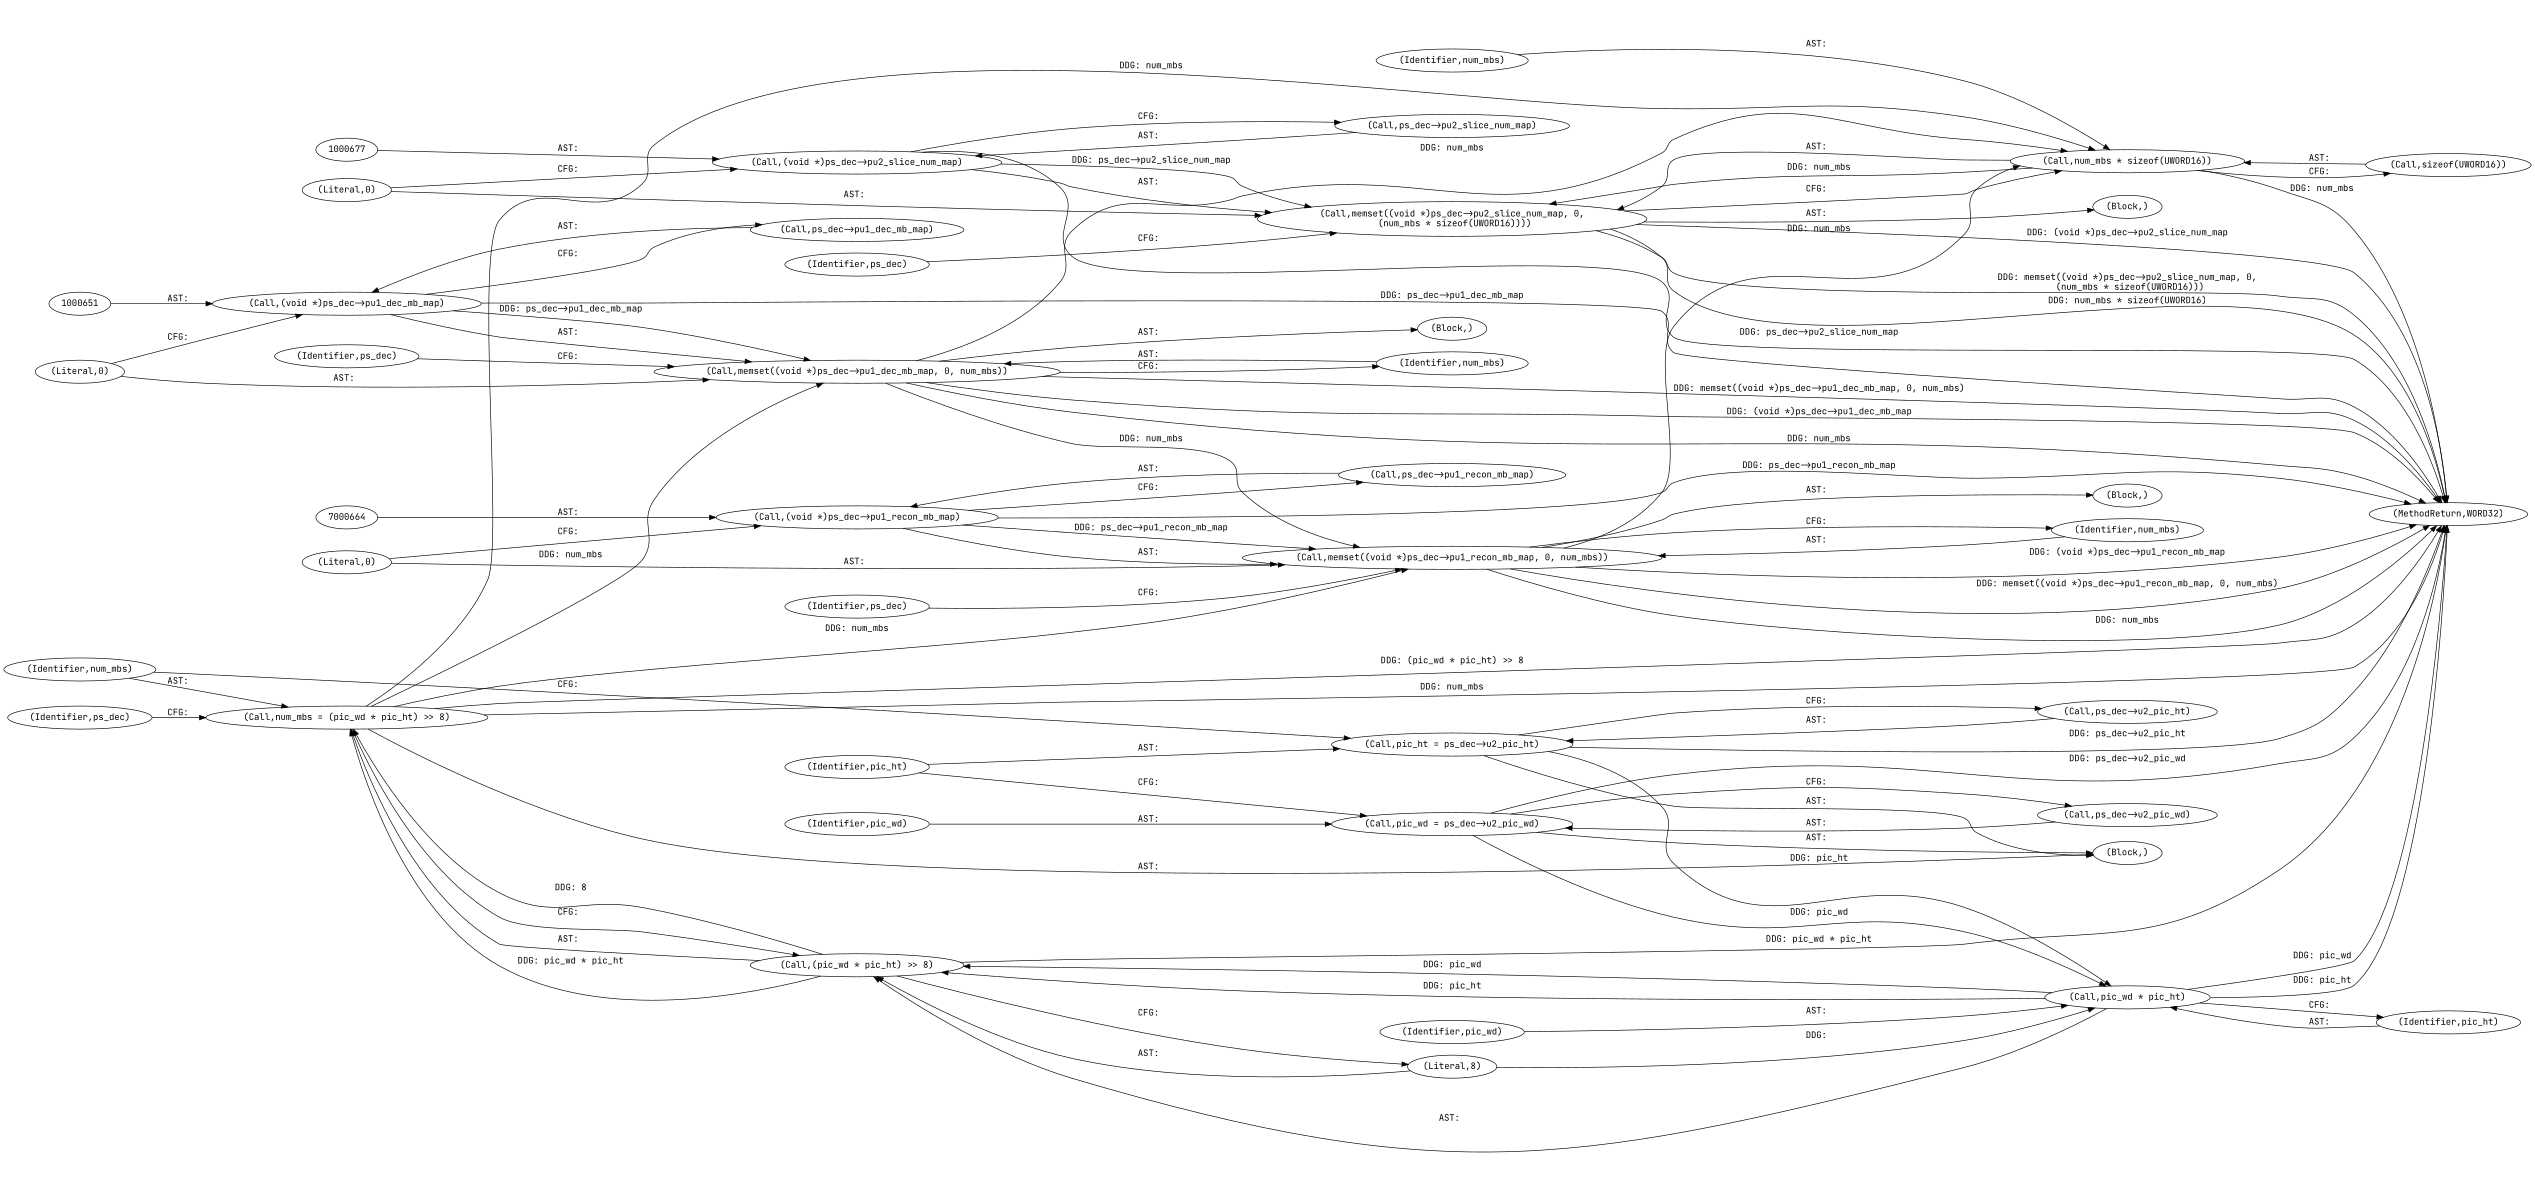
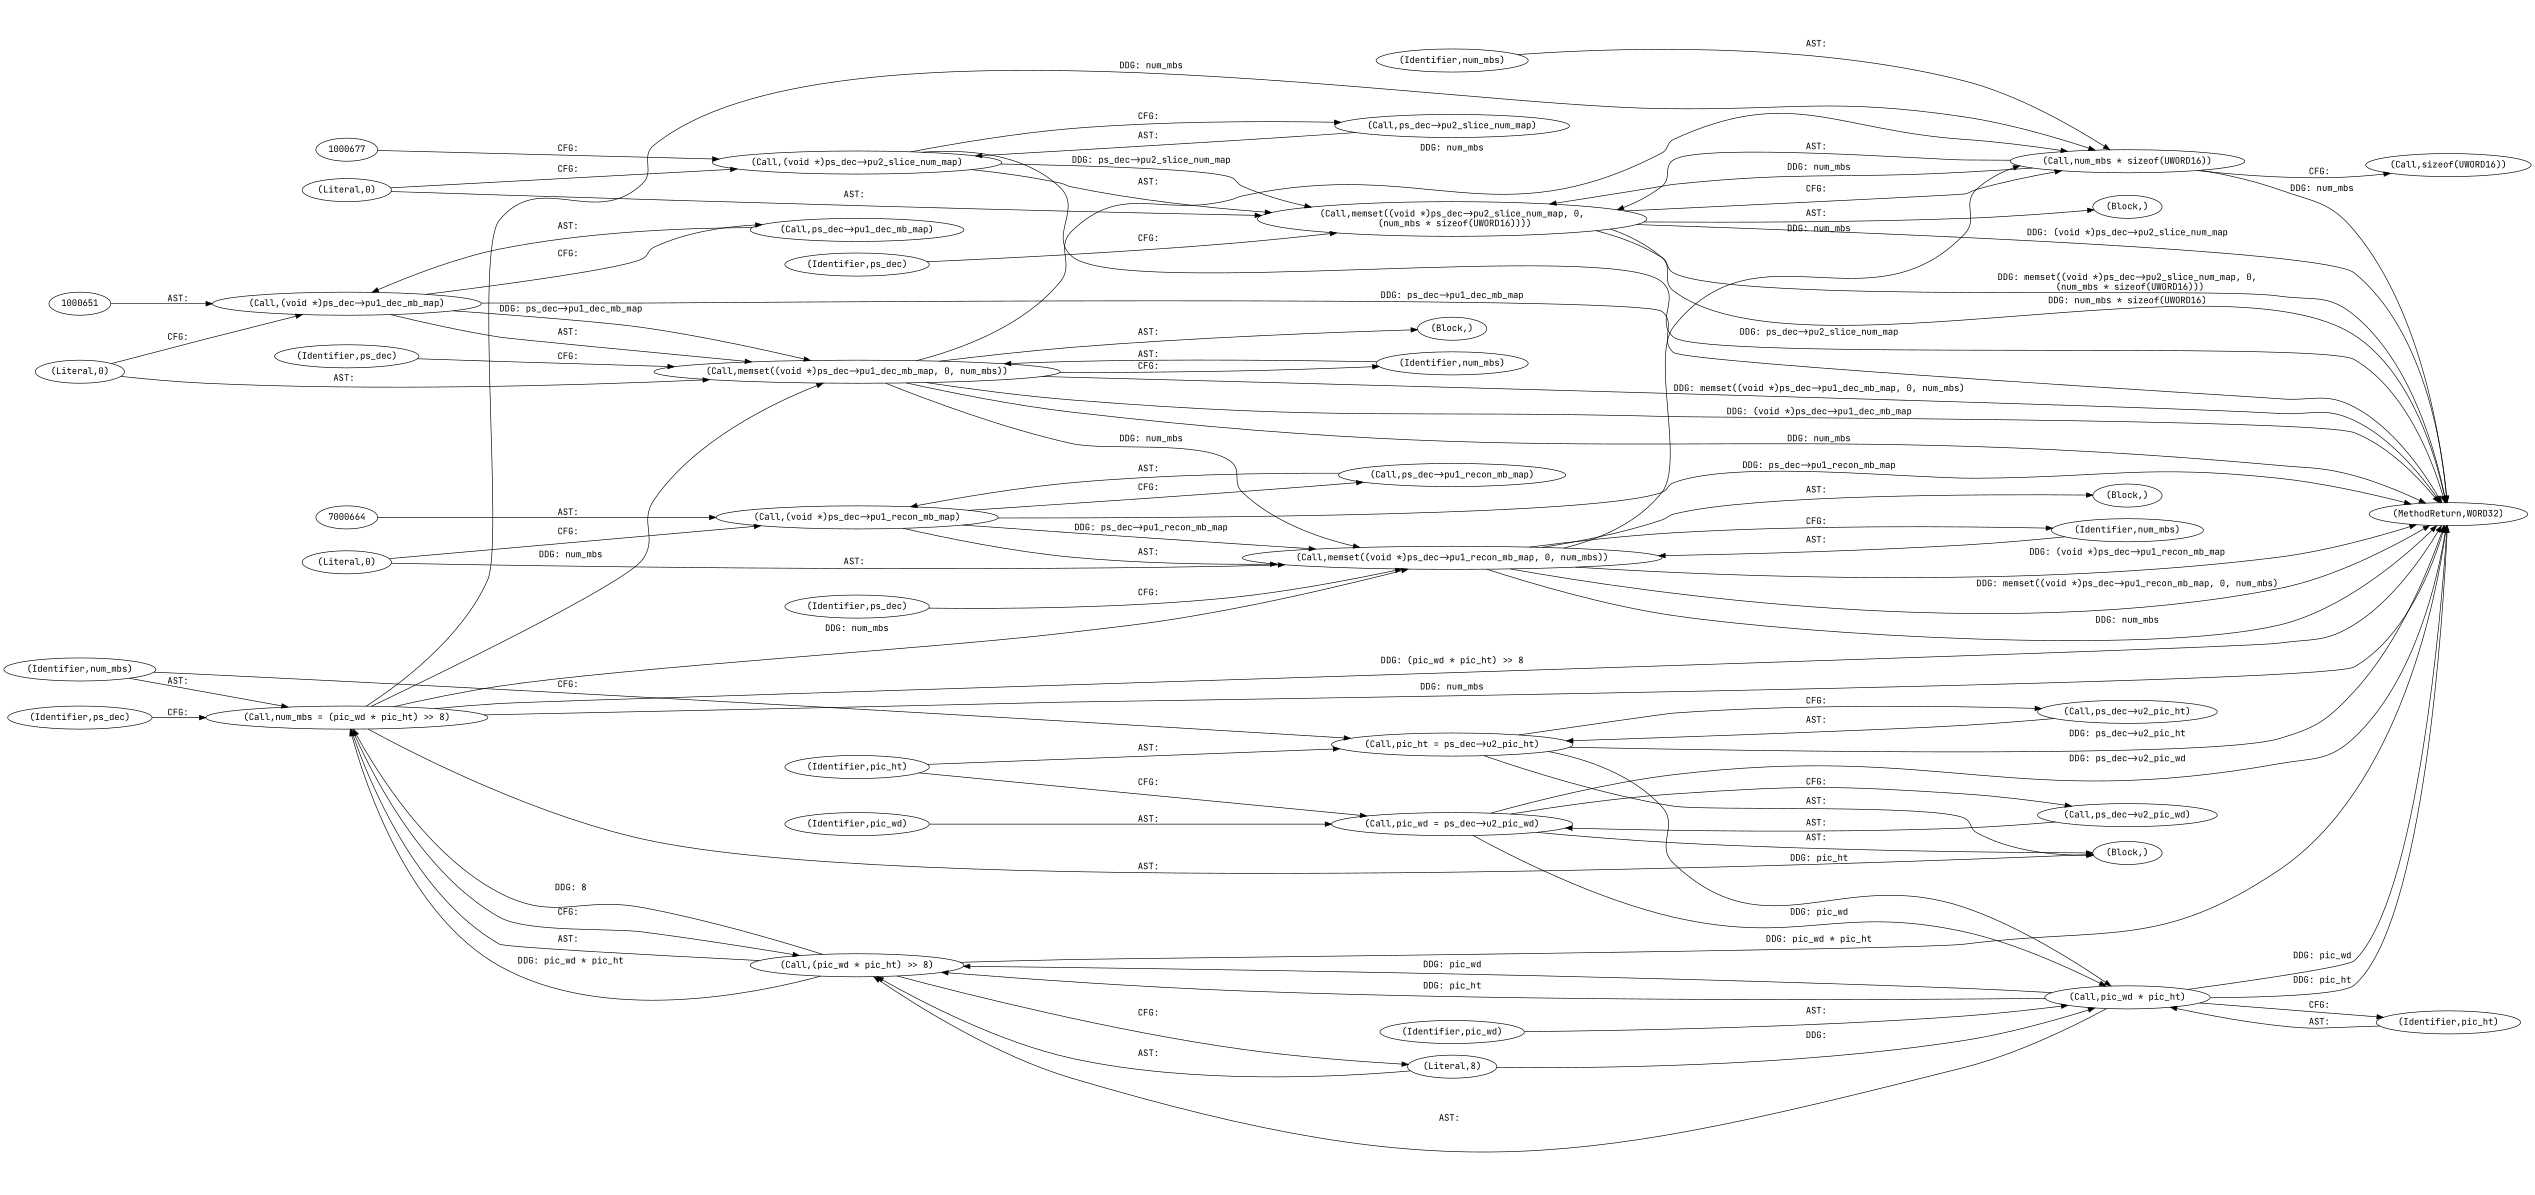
edge "1000677" -> "(Call,(void *)ps_dec->pu2_slice_num_map)": label "AST: " -> "CFG: "
edge "(Call,sizeof(UWORD16))" -> "(Call,num_mbs * sizeof(UWORD16))": removed, label "AST:"
